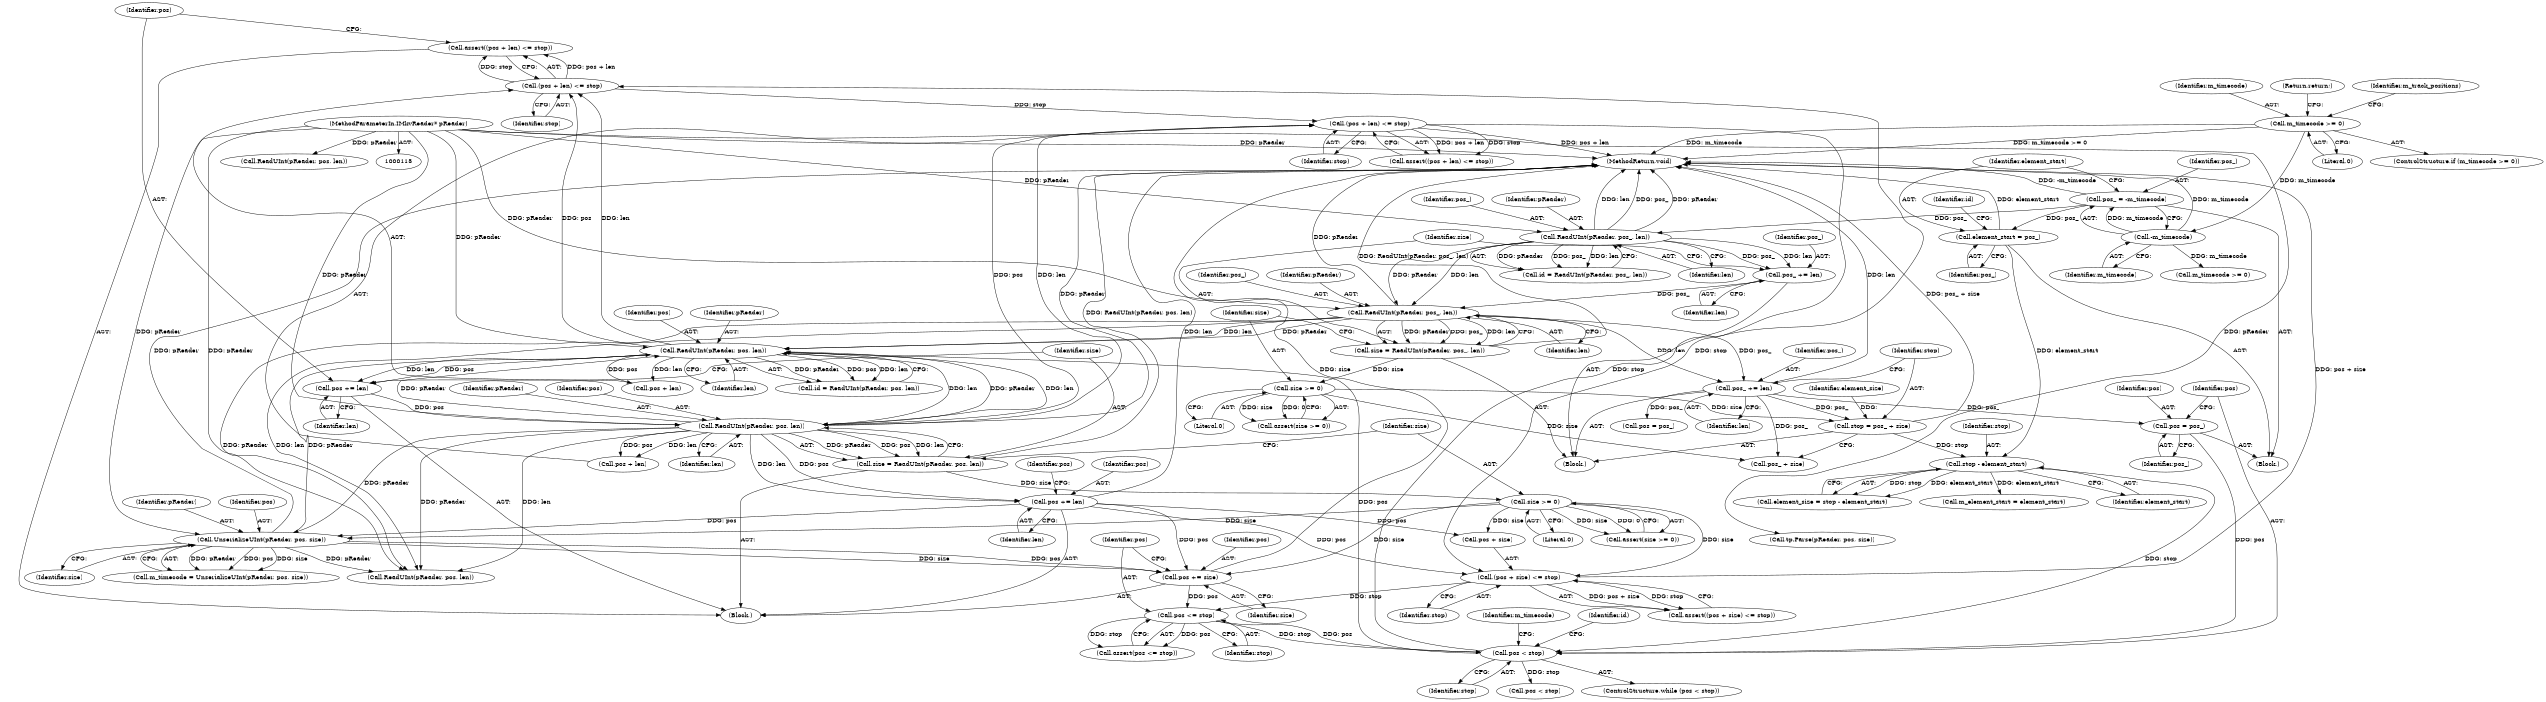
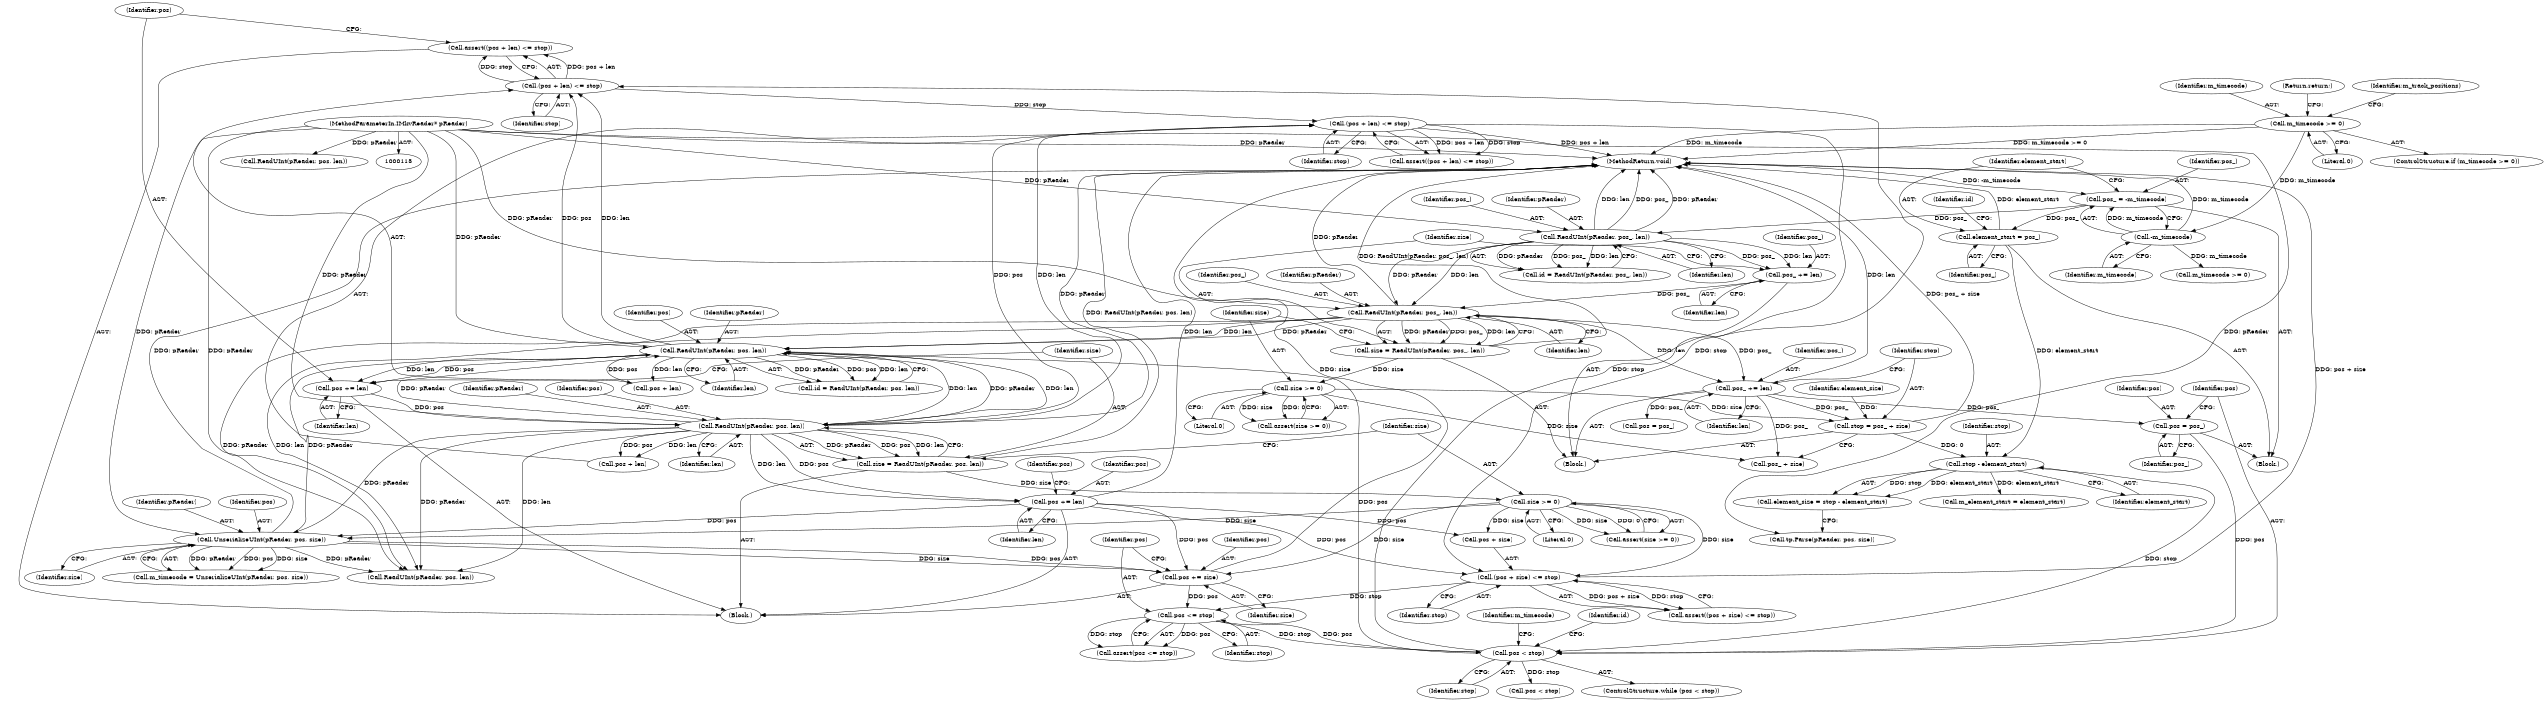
edge "(Call,pos_ = -m_timecode)" -> "(MethodReturn,void)": reversed
edge "(Call,stop = pos_ + size)" -> "(Call,stop - element_start)": label "DDG: stop" -> "DDG: 0"
edge "(Call,element_size = stop - element_start)" -> "(Call,stop - element_start)": now "(Call,element_size = stop - element_start)" -> "(Call,tp.Parse(pReader, pos, size))"
